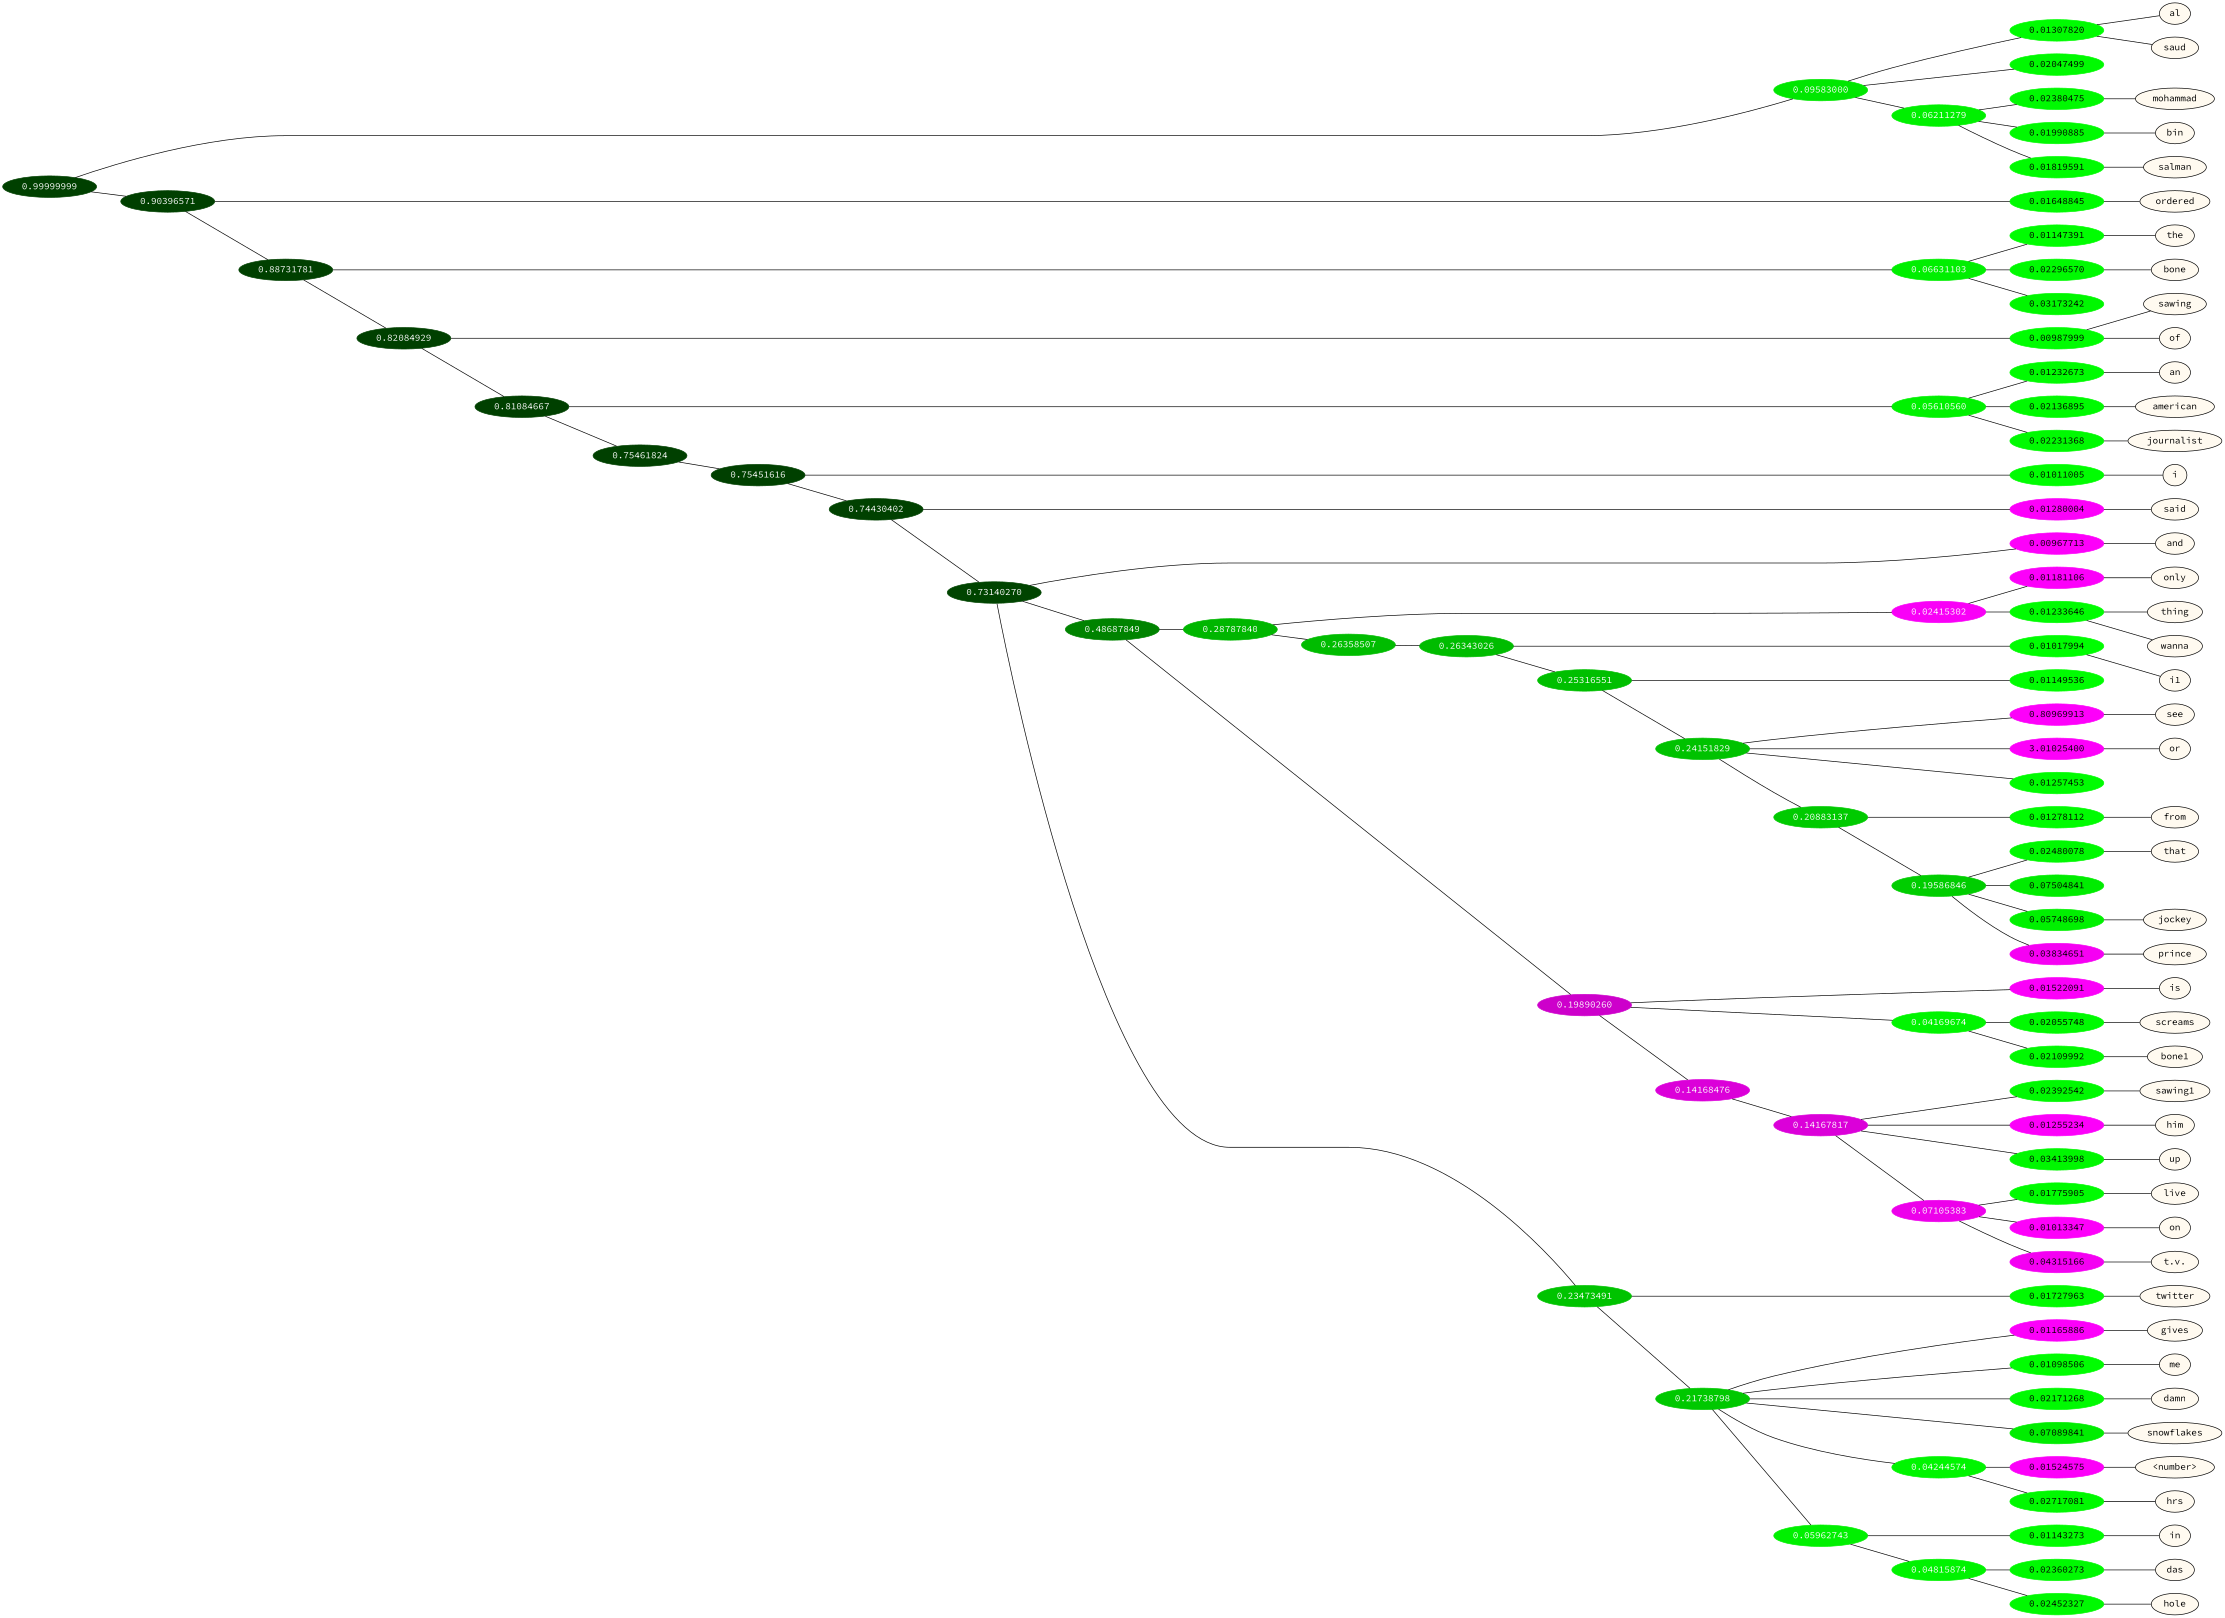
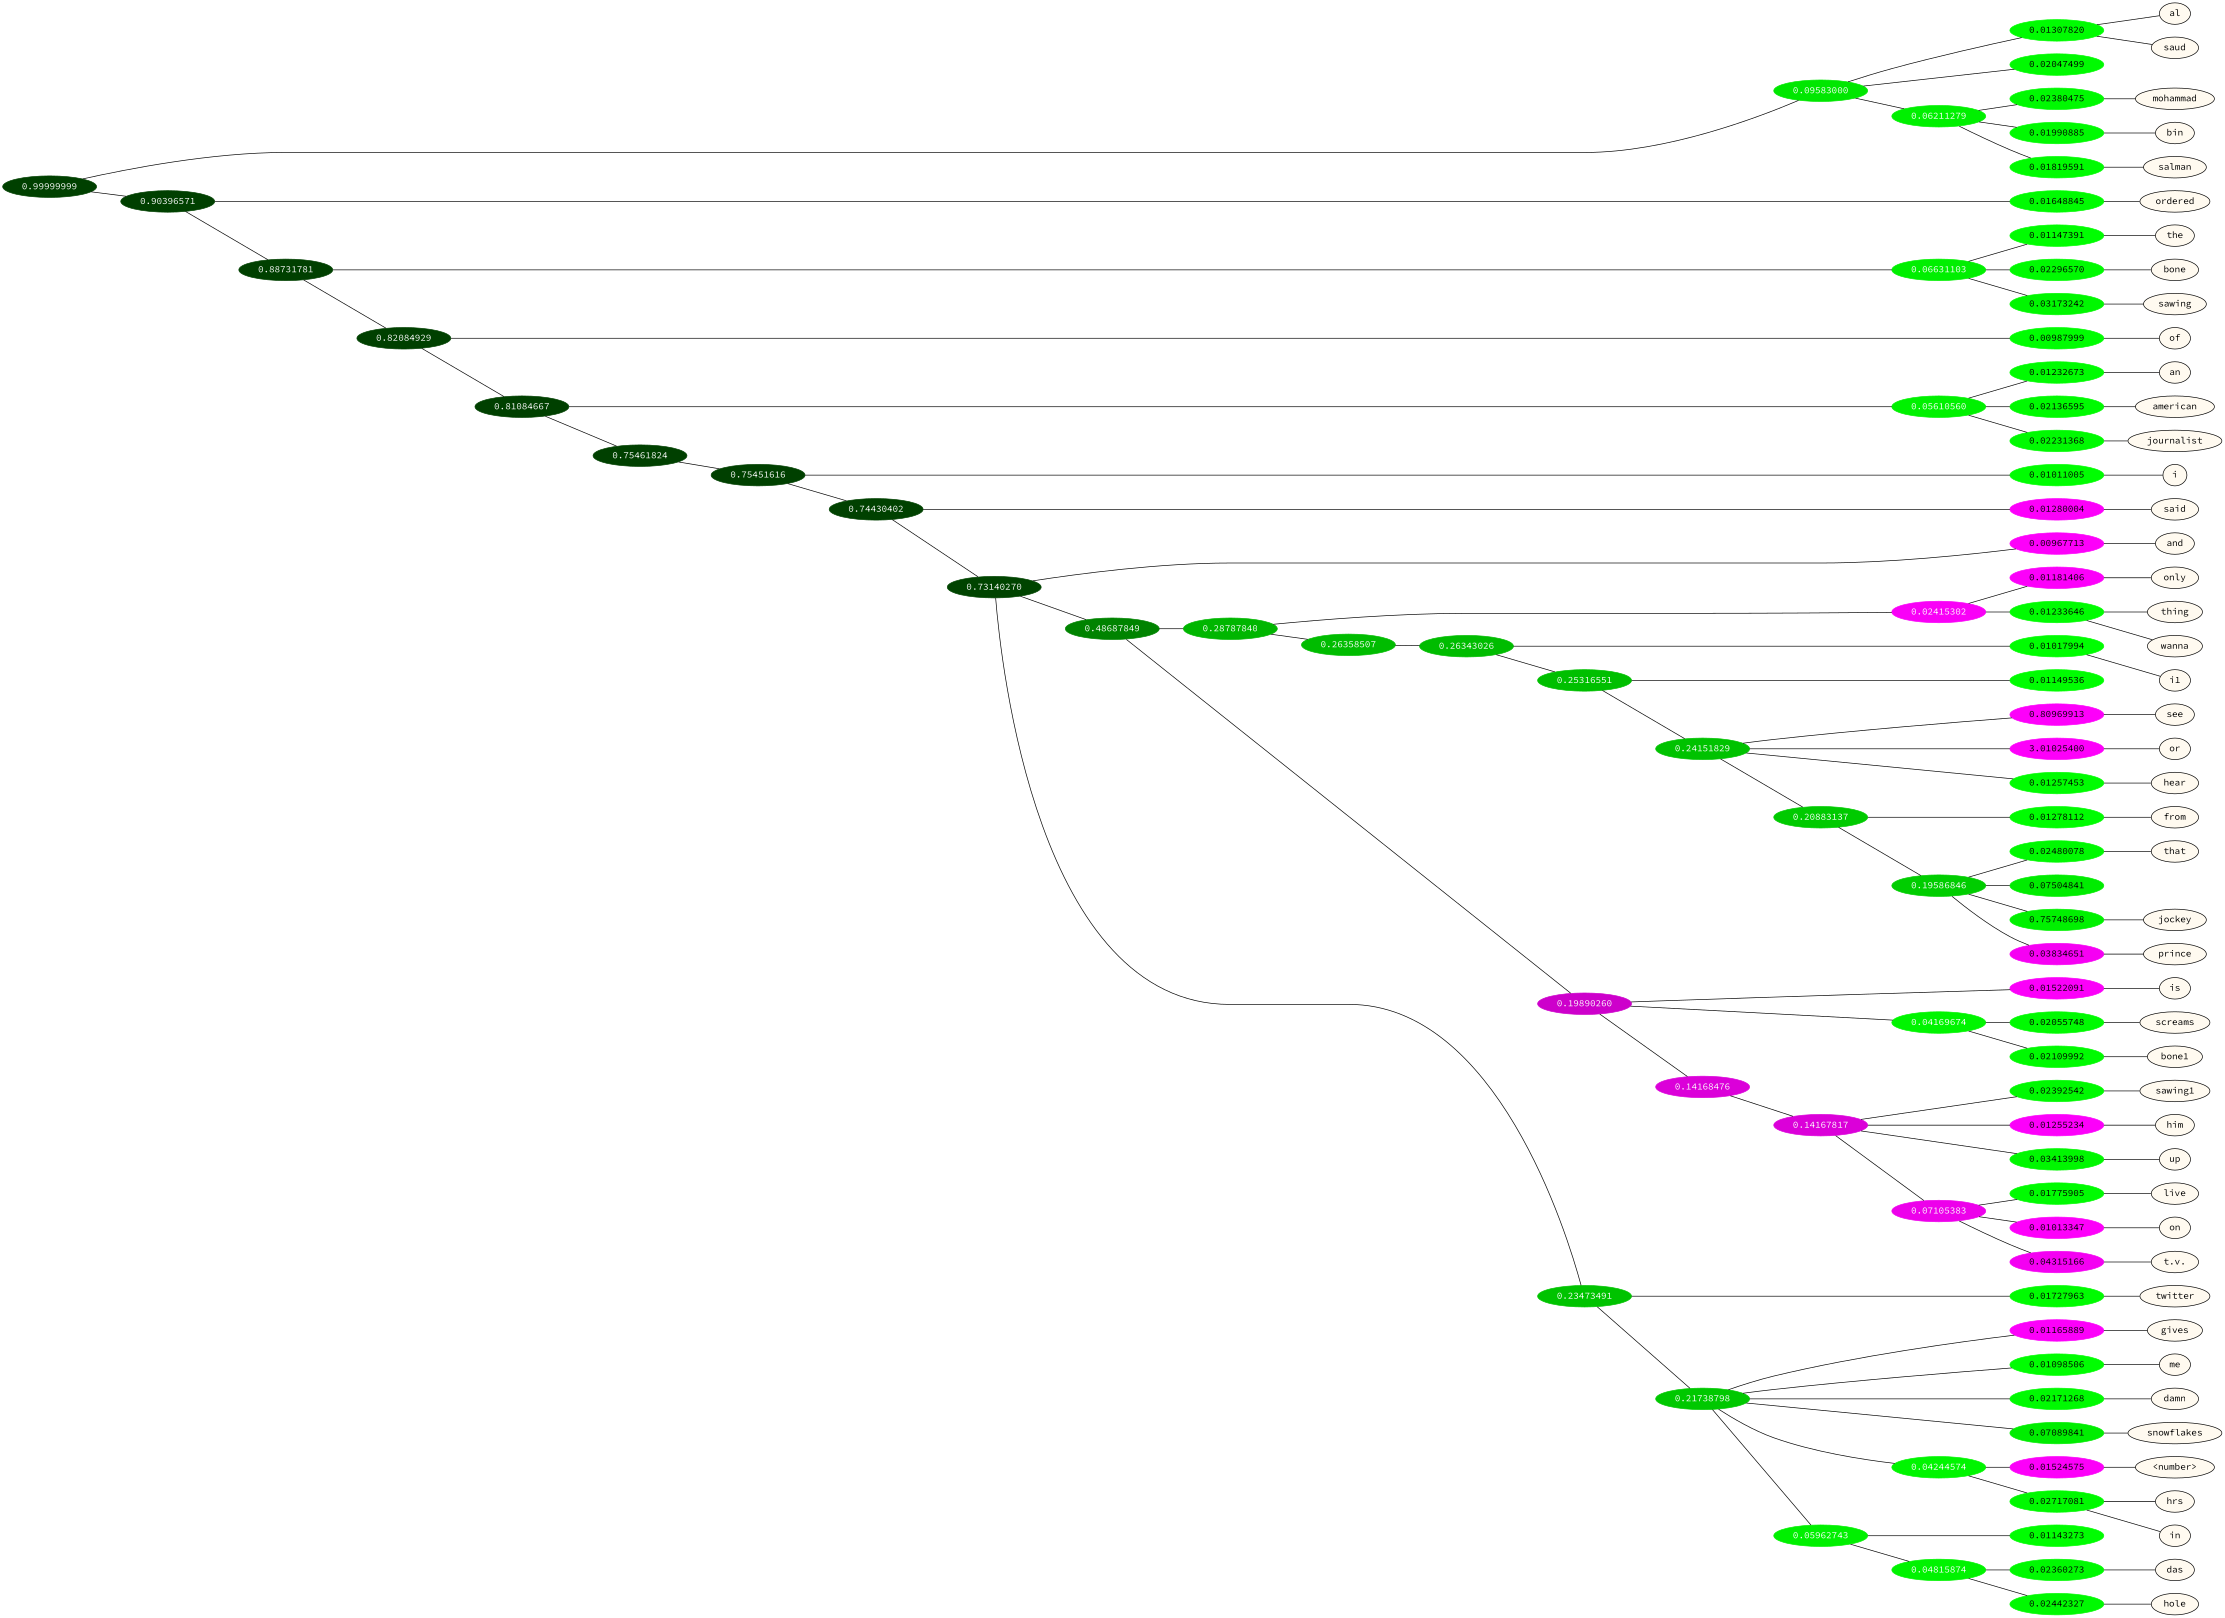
edge "sawing" -- "0.00987999": now "sawing" -- "0.03173242"
node "0.02136895": label "0.02136895" -> "0.02136595"
node "0.01181106": label "0.01181106" -> "0.01181406"
node "hear": added
node "0.05748698": label "0.05748698" -> "0.75748698"
node "0.01165886": label "0.01165886" -> "0.01165889"
edge "0.01143273" -- "in": now "0.02717081" -- "in"
node "0.02452327": label "0.02452327" -> "0.02442327"
